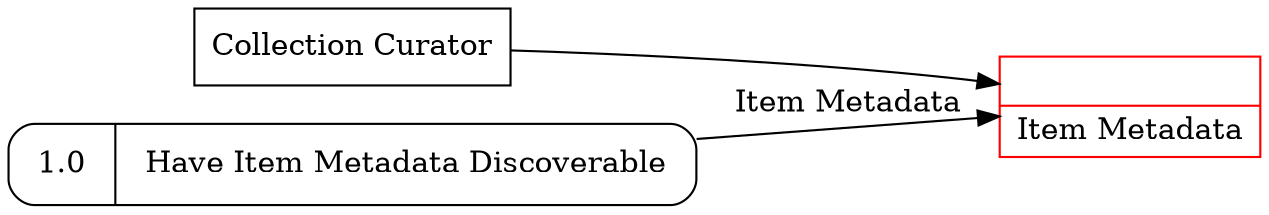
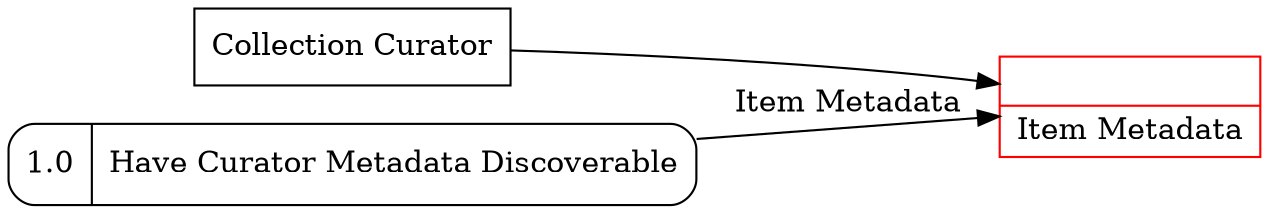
node "1.0": text "Have Item Metadata Discoverable" -> "Have Curator Metadata Discoverable"
